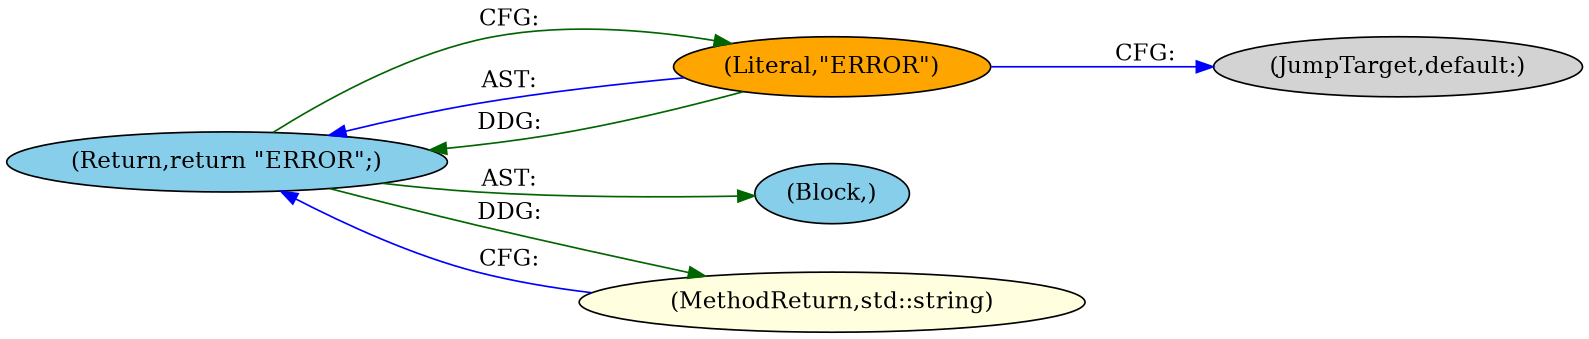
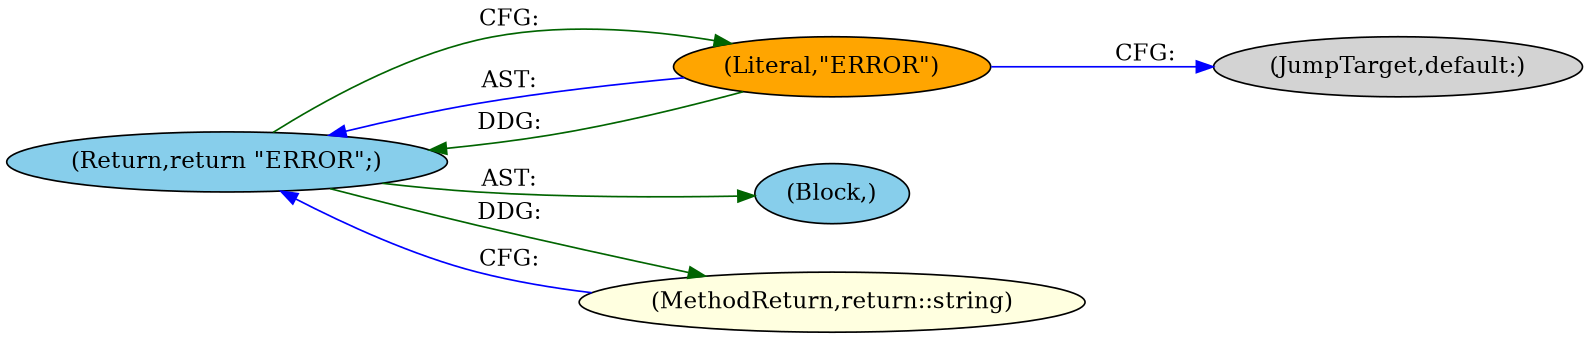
node "(MethodReturn,std::string)": label "(MethodReturn,std::string)" -> "(MethodReturn,return::string)"
